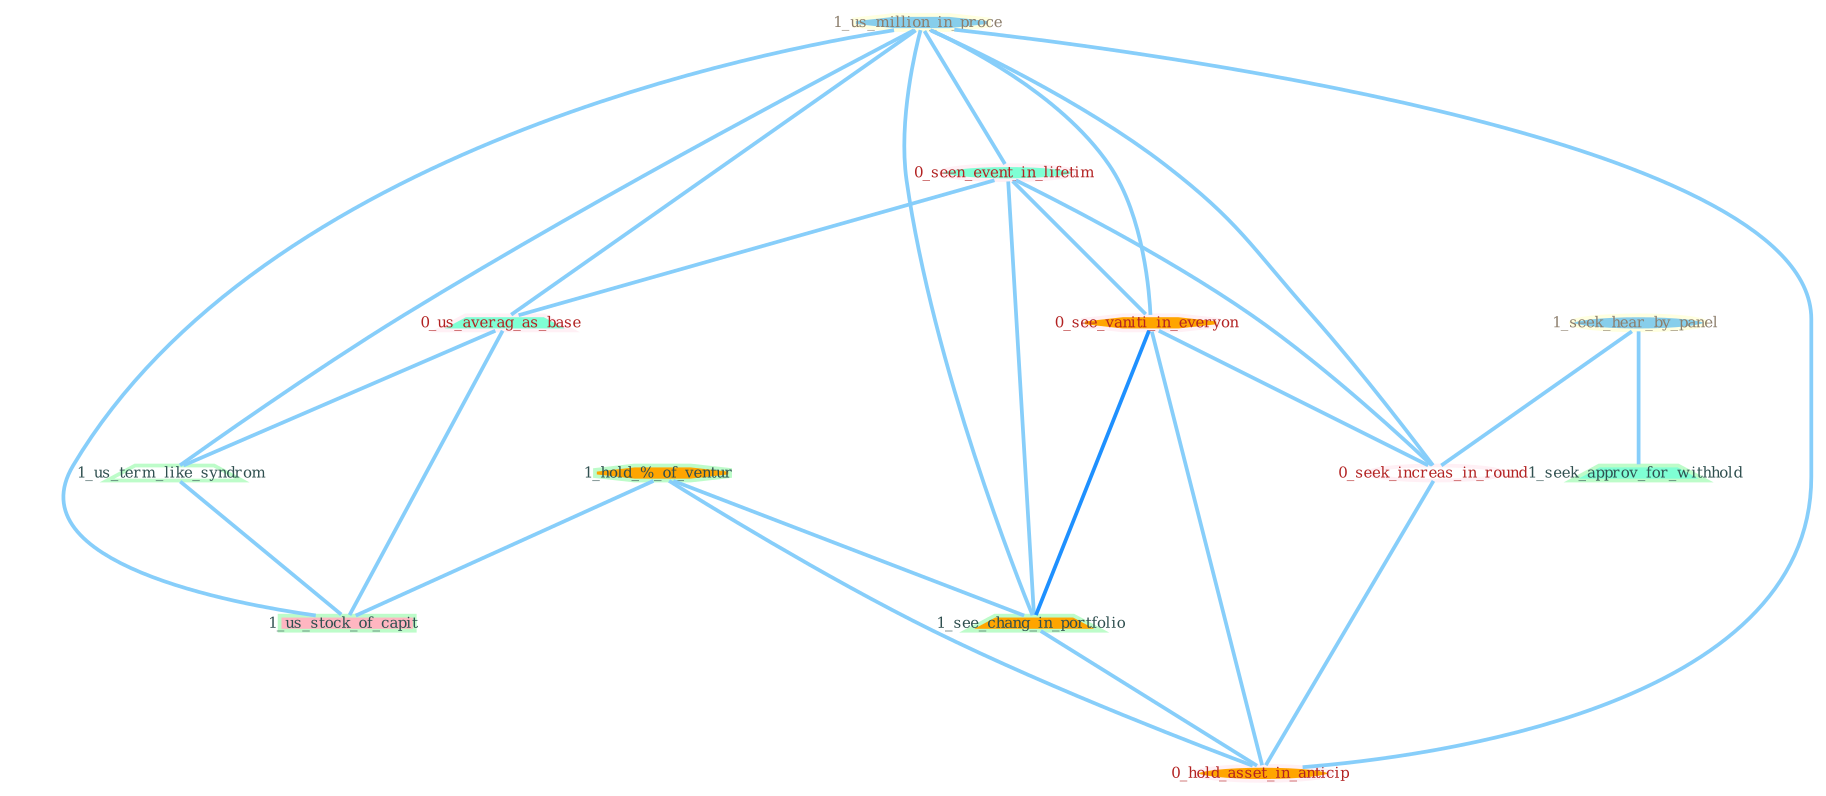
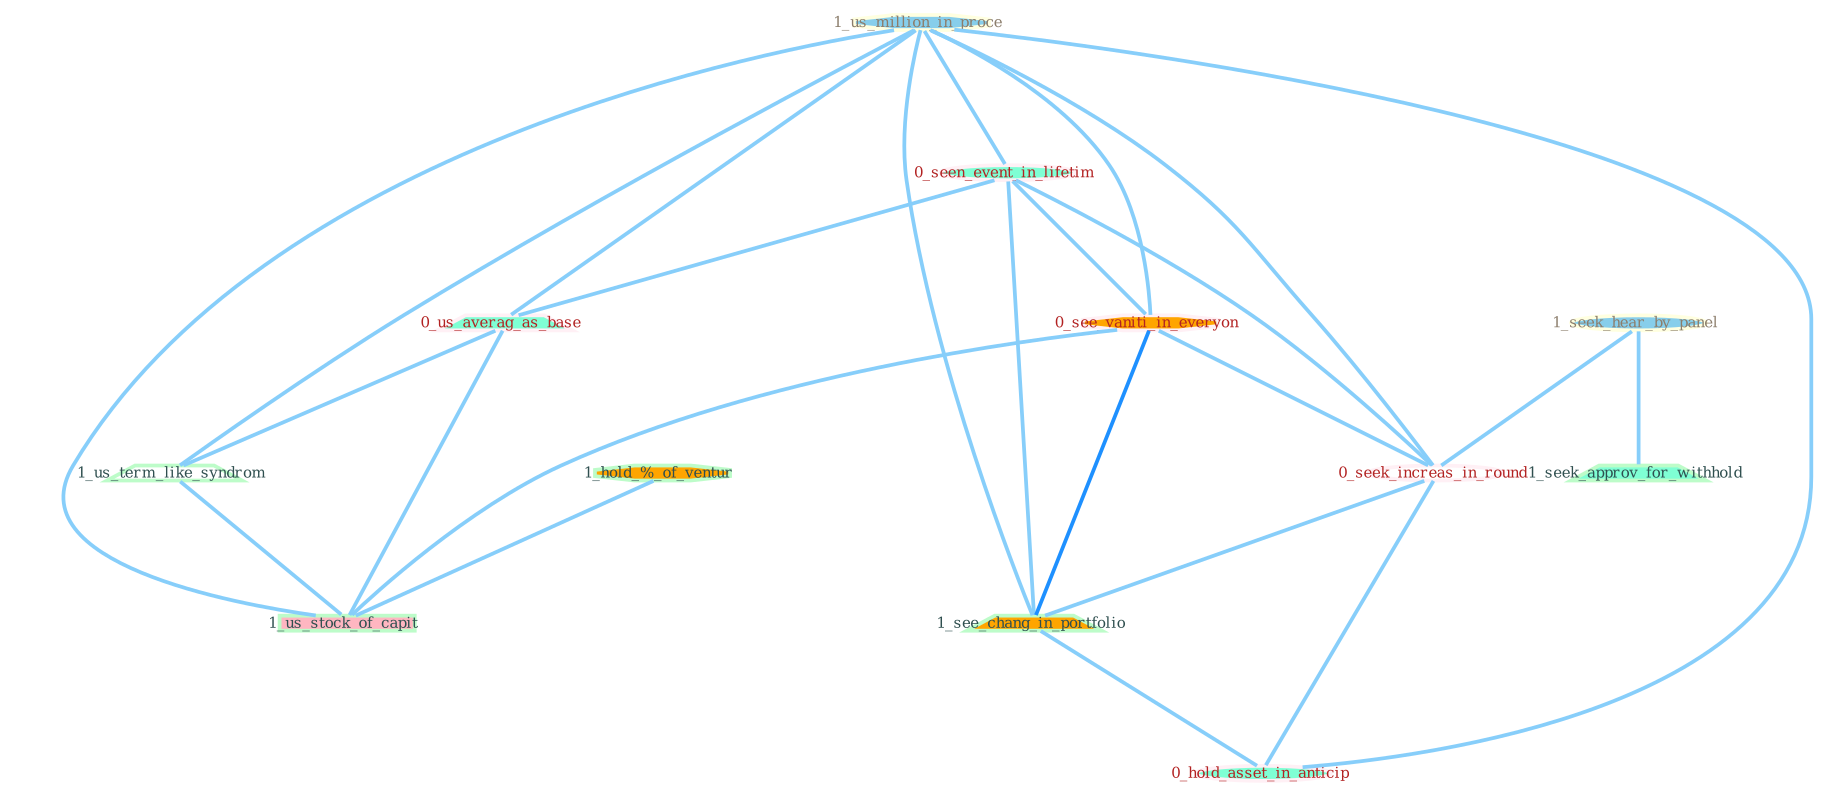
edge "1_hold_%_of_ventur" -- "1_see_chang_in_portfolio": now "0_seek_increas_in_round" -- "1_see_chang_in_portfolio"
edge "0_see_vaniti_in_everyon" -- "0_hold_asset_in_anticip": now "0_see_vaniti_in_everyon" -- "1_us_stock_of_capit"
edge "1_hold_%_of_ventur" -- "0_hold_asset_in_anticip": removed
node "0_hold_asset_in_anticip": fillcolor orange -> aquamarine
